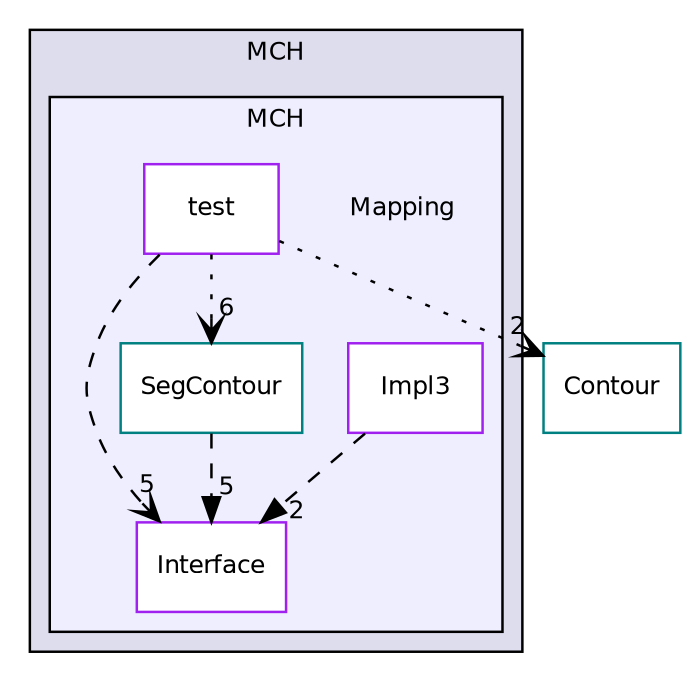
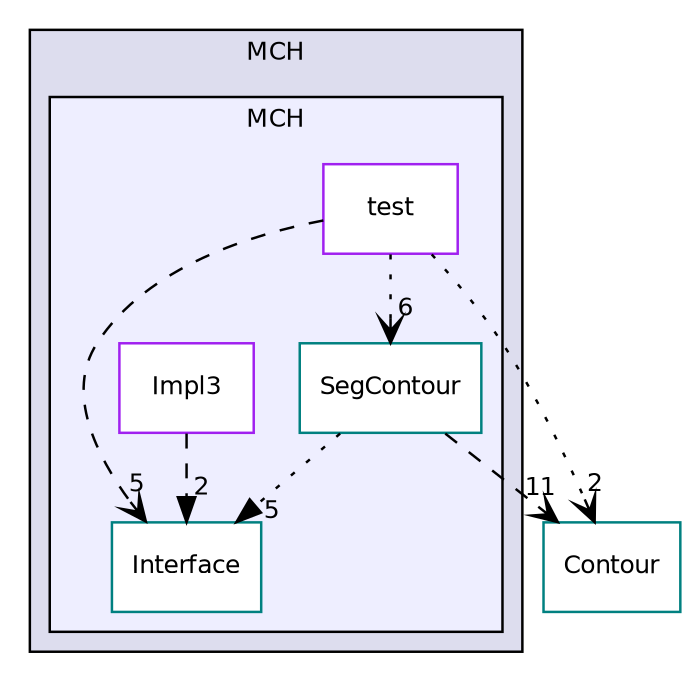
node "Mapping": removed
edge "SegContour" -> "Interface": style dashed -> dotted
edge "SegContour" -> "Contour": added
node "Interface": color purple -> teal
